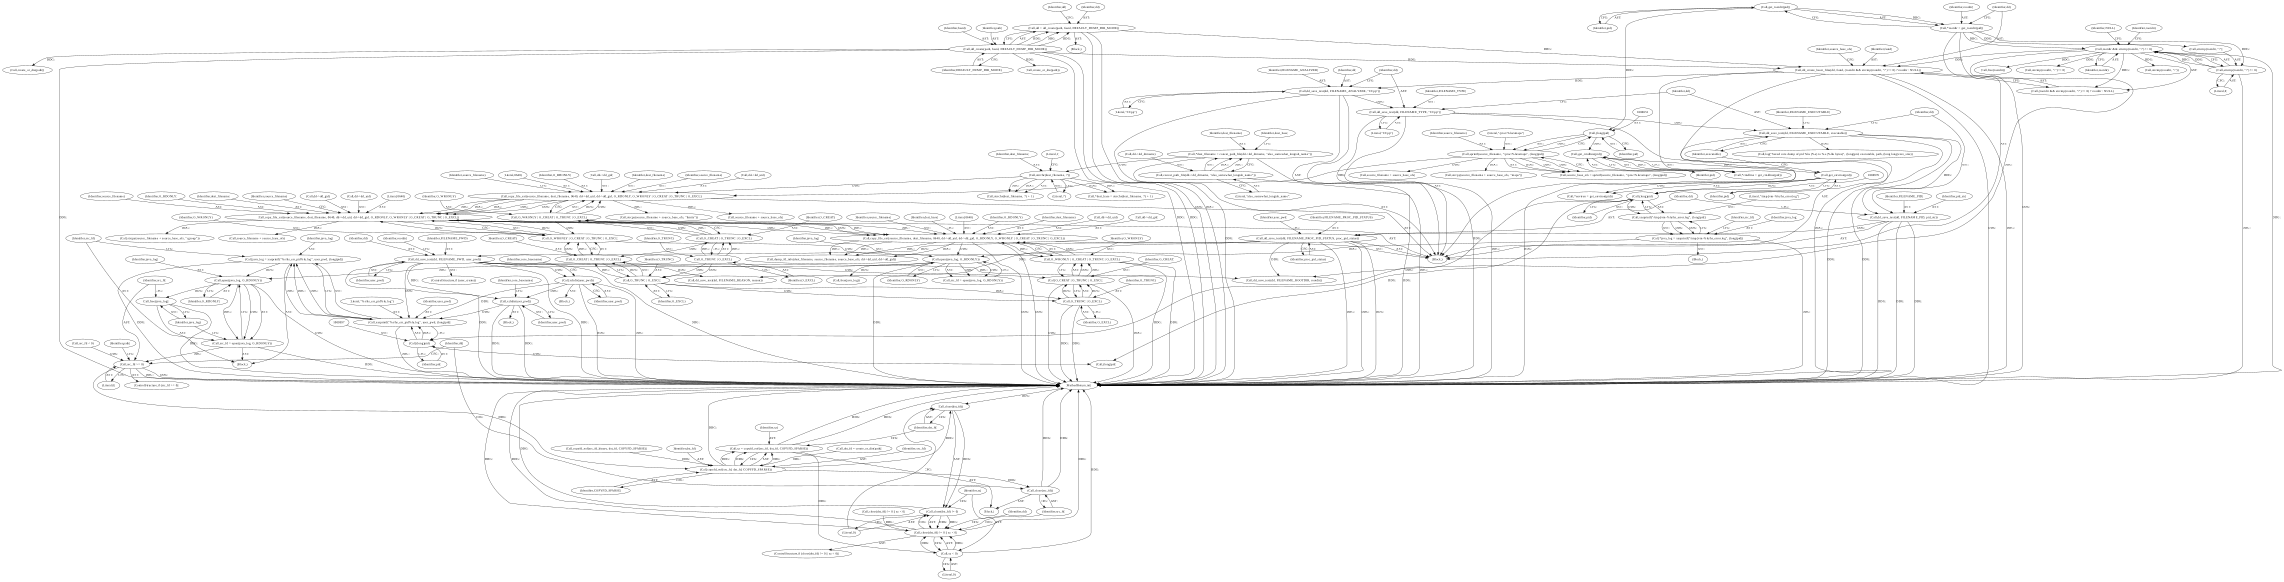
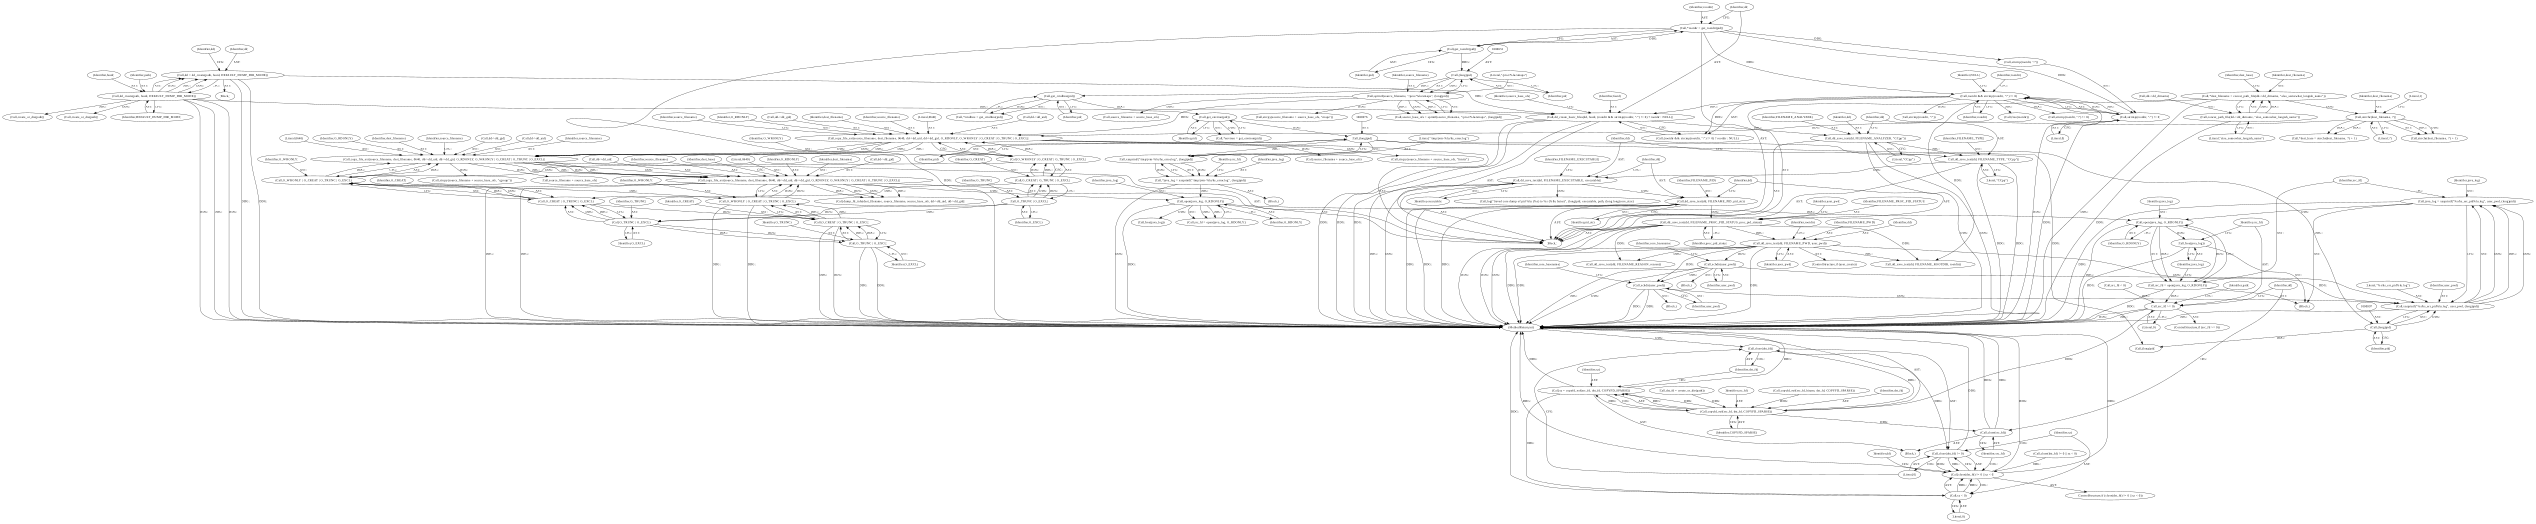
edge "(Identifier,executable)" -> "(Call,get_environ(pid))": now "(Call,*environ = get_environ(pid))" -> "(Call,get_environ(pid))"
edge "(Call,dd_save_text(dd, FILENAME_PID, pid_str))" -> "(Identifier,pid_str)": added, label "CFG:"
edge "(Call,copyfd_eof(src_fd, dst_fd, COPYFD_SPARSE))" -> "(MethodReturn,int)": label "DDG: " -> "AST: "
